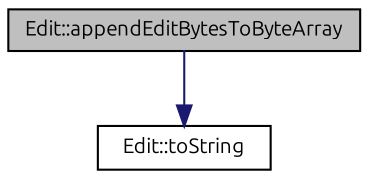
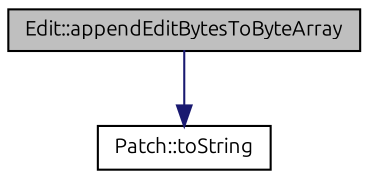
node "Edit::toString": label "Edit::toString" -> "Patch::toString"
